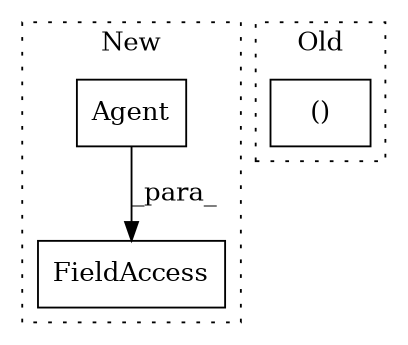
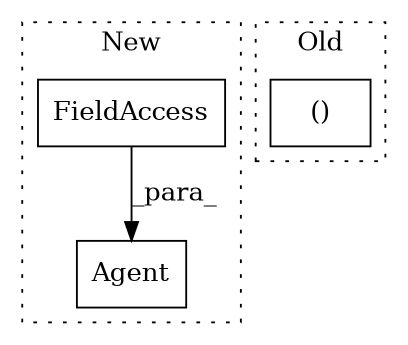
edge "Agent" -> "FieldAccess": reversed
